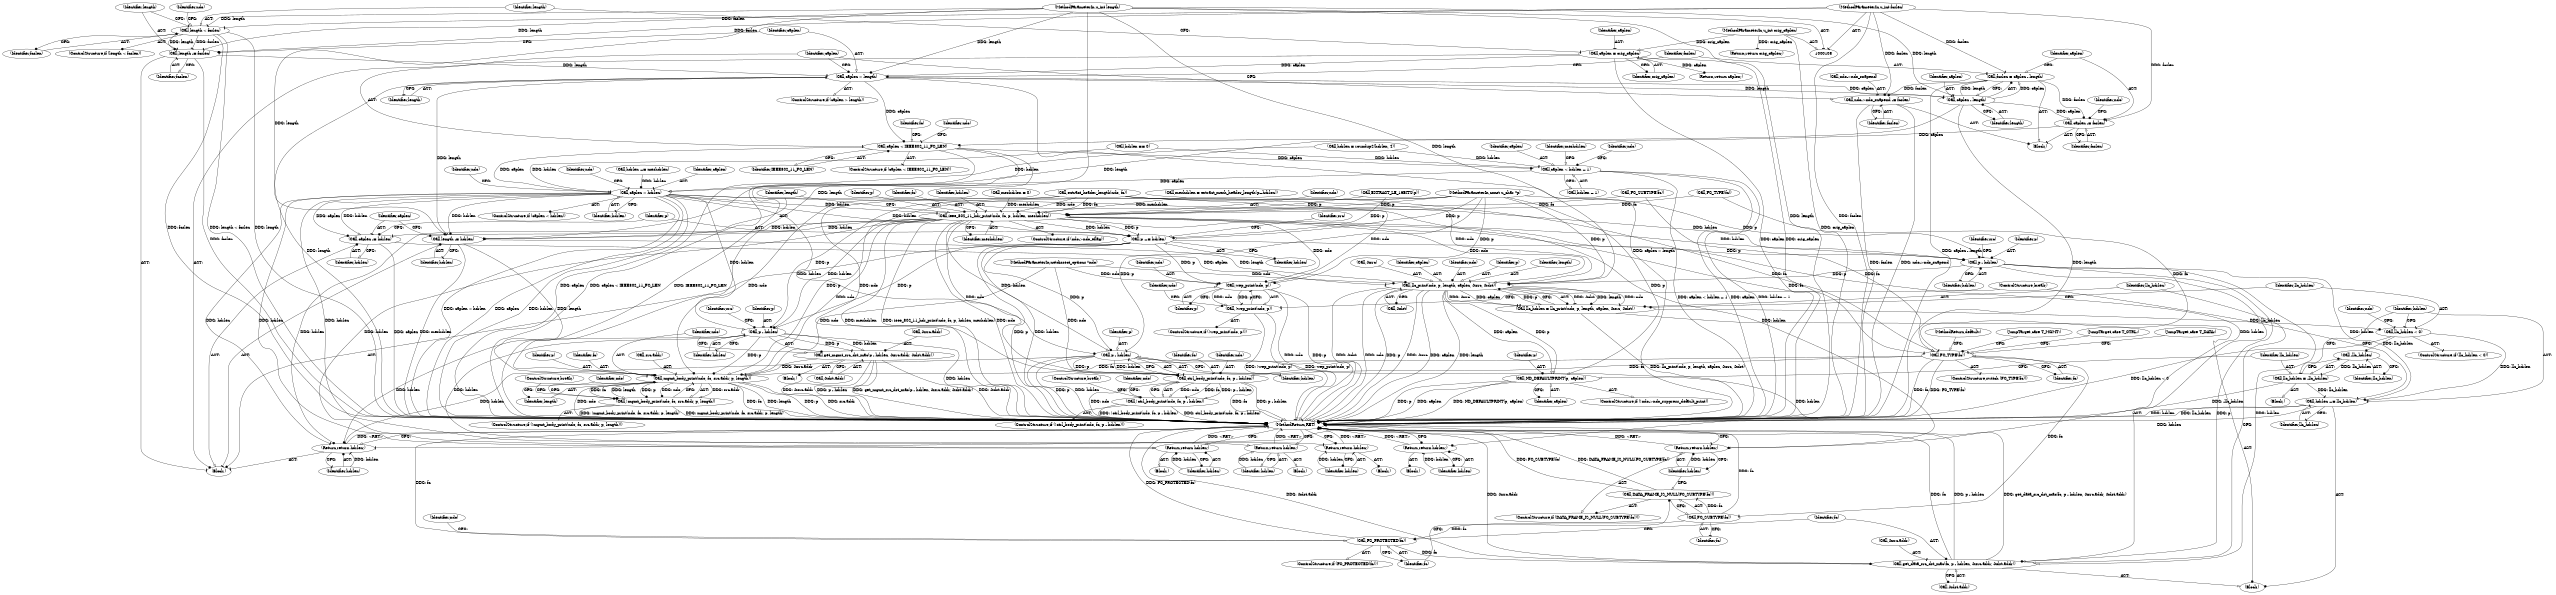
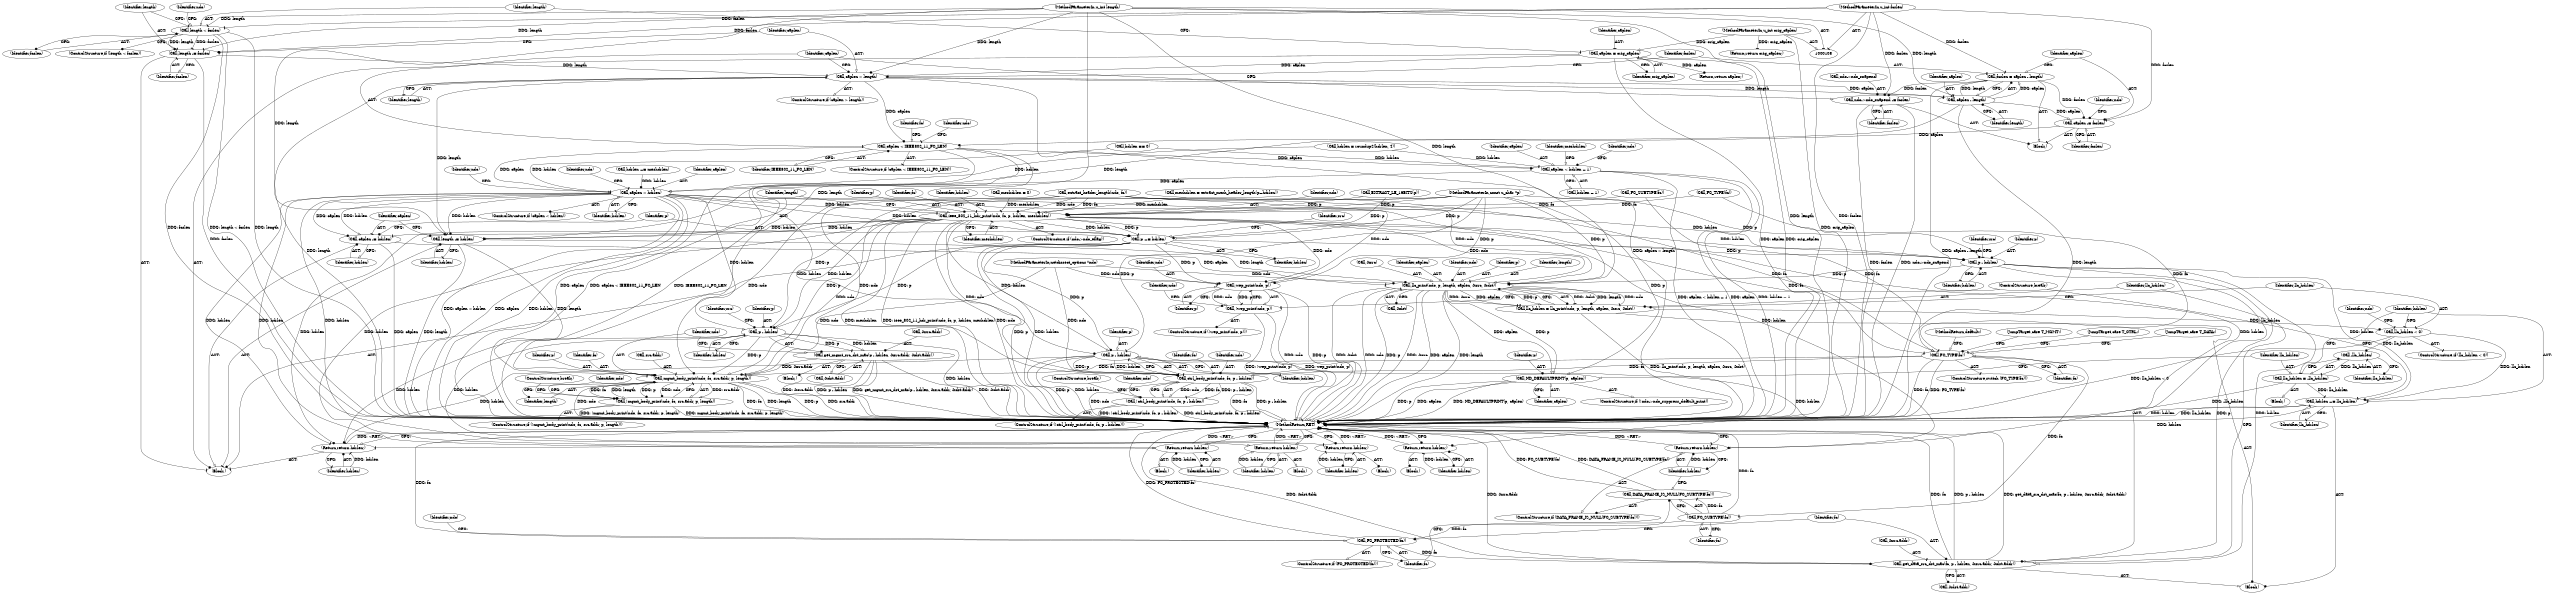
edge "(Call,length < fcslen)" -> "(ControlStructure,if (length < fcslen))": label "AST: " -> "CFG: "
edge "(Call,ndo->ndo_snapend)" -> "(Call,ndo->ndo_snapend -= fcslen)": arrowhead tee -> dot
edge "(Call,length -= hdrlen)" -> "(MethodReturn,RET)": label "DDG: meshdrlen" -> "DDG: length"
